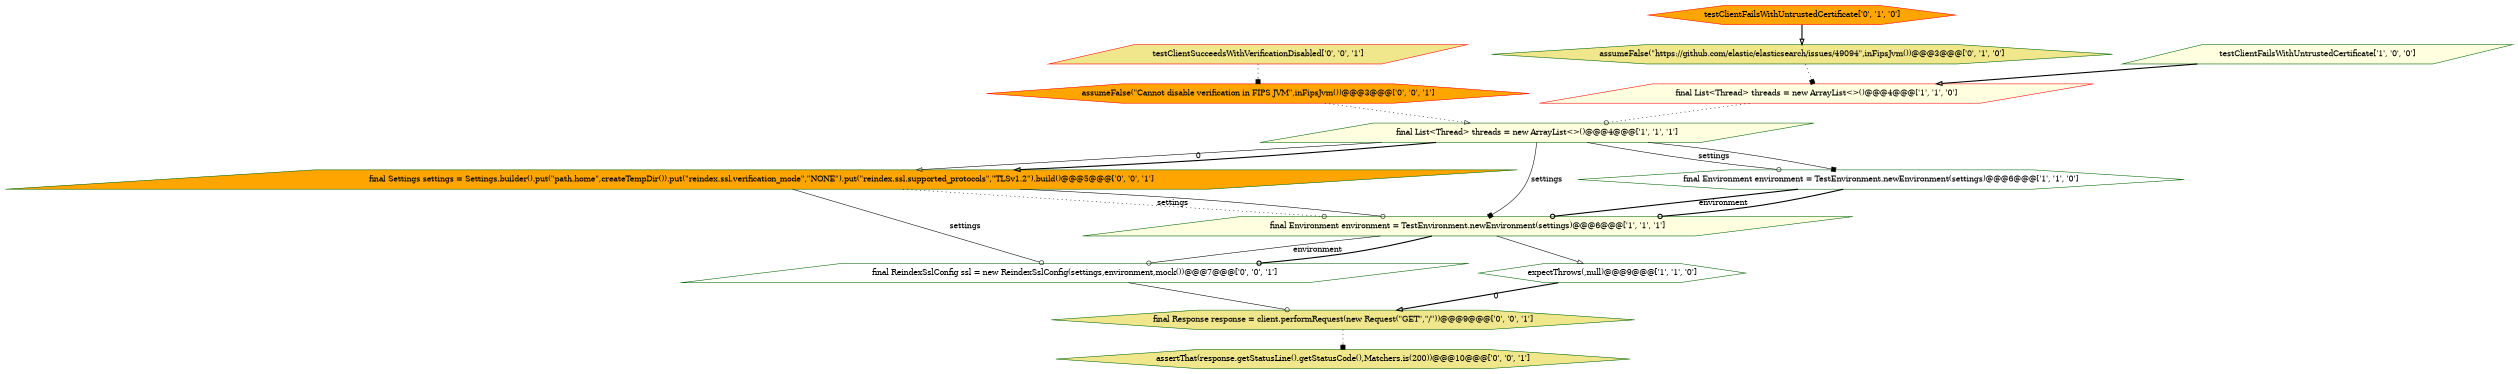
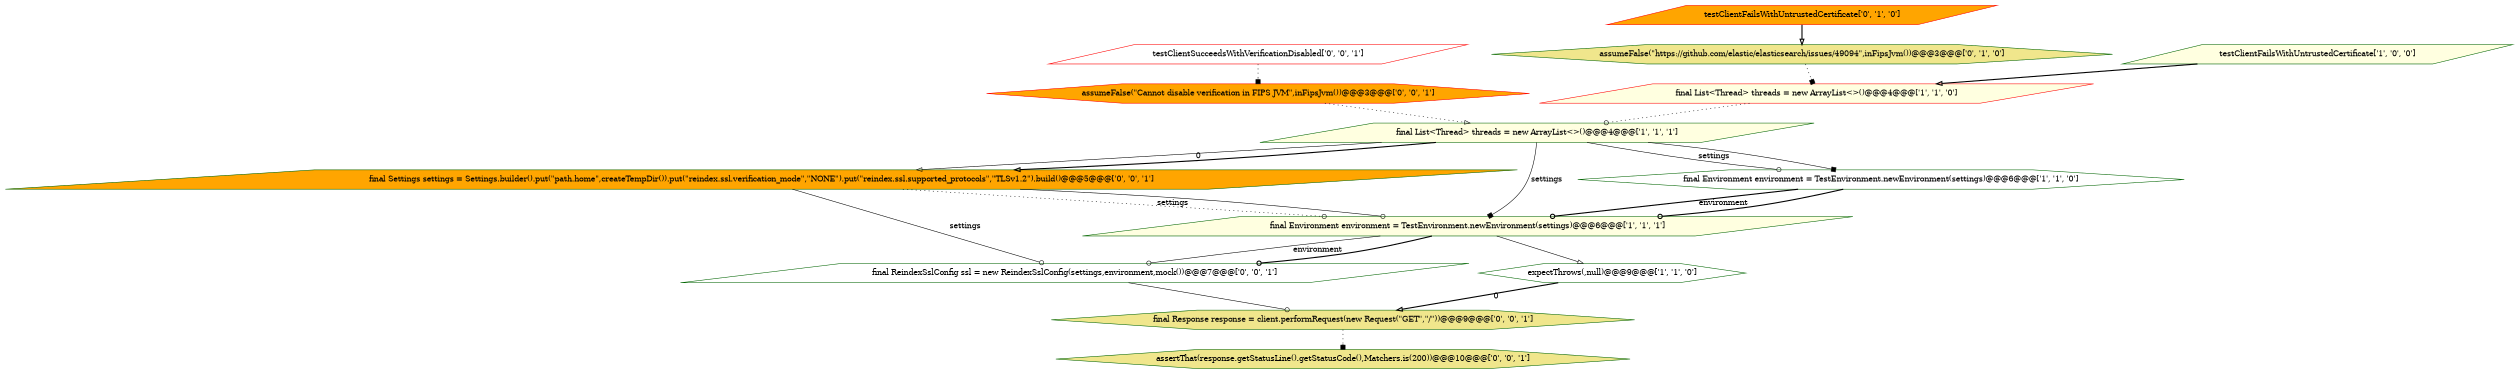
node "testClientFailsWithUntrustedCertificate['0', '1', '0']": shape hexagon -> parallelogram
node "testClientSucceedsWithVerificationDisabled['0', '0', '1']": fillcolor khaki -> white
